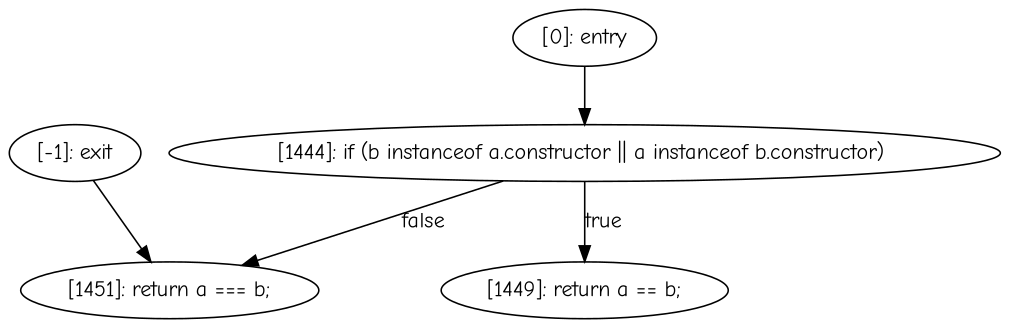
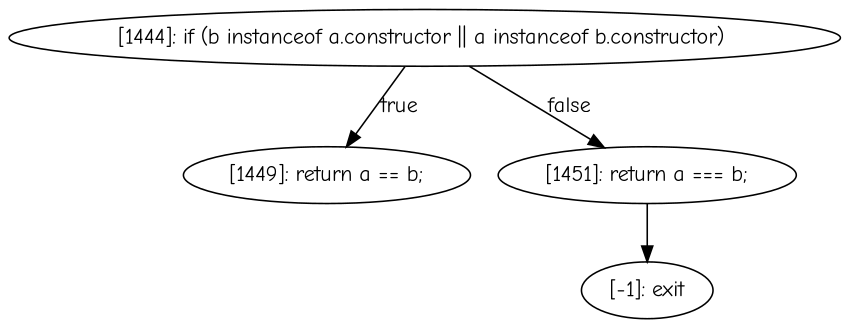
node "[0]: entry": removed
edge "[-1]: exit" -> "[1451]: return a === b;": reversed
